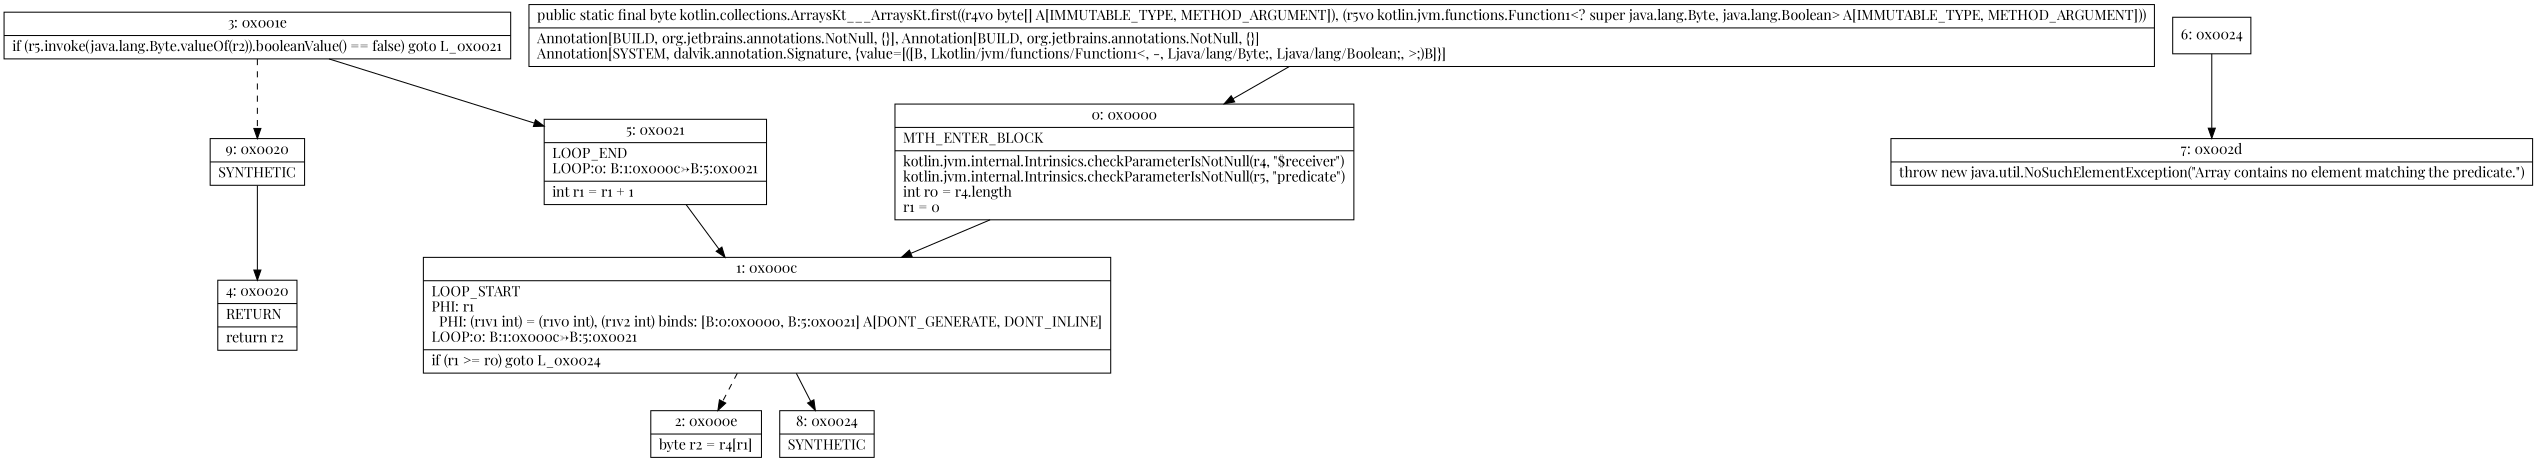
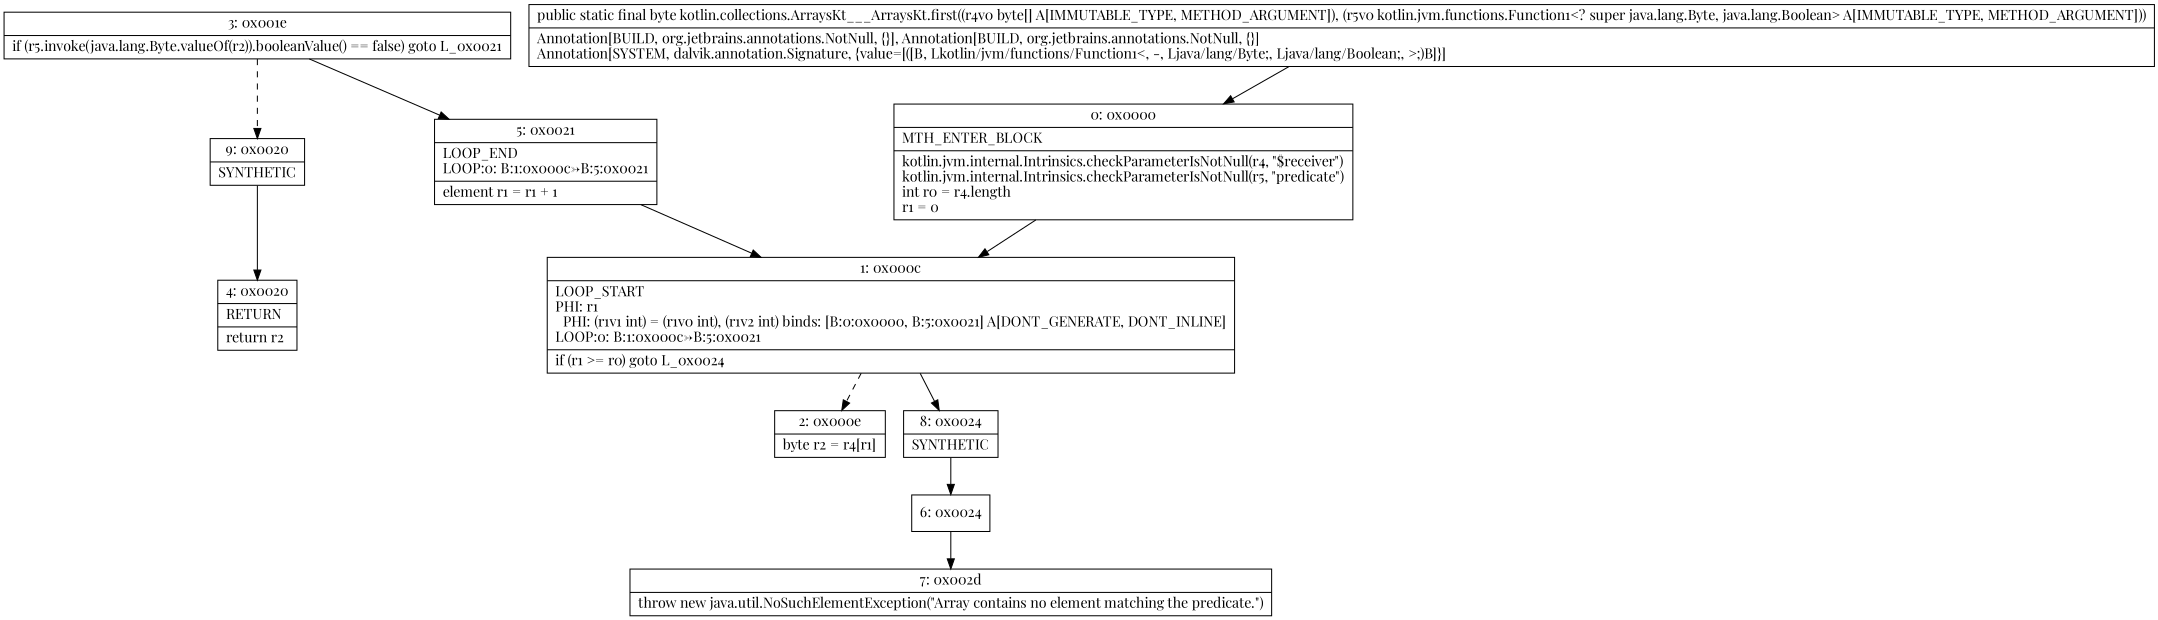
node "5: 0x0021": text "int r1 = r1 + 1" -> "element r1 = r1 + 1"
edge "8: 0x0024" -> "6: 0x0024": added
